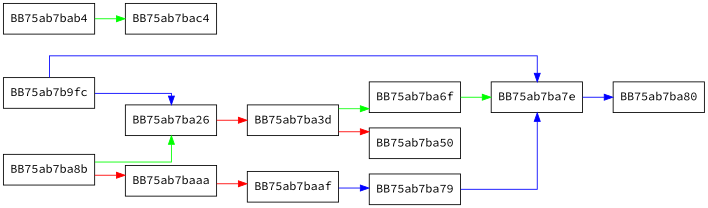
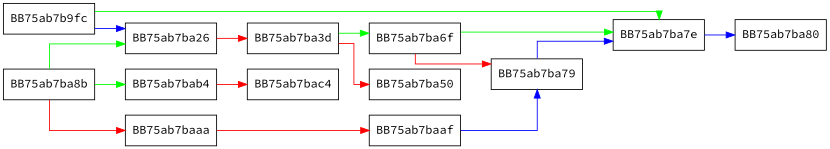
edge "BB75ab7bab4" -> "BB75ab7bac4": color green -> red
edge "BB75ab7b9fc" -> "BB75ab7ba7e": color blue -> green
edge "BB75ab7ba6f" -> "BB75ab7ba79": added
edge "BB75ab7ba8b" -> "BB75ab7bab4": added
